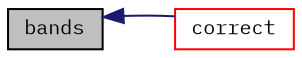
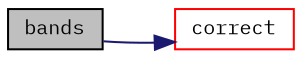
edge "correct" -> "bands": reversed
